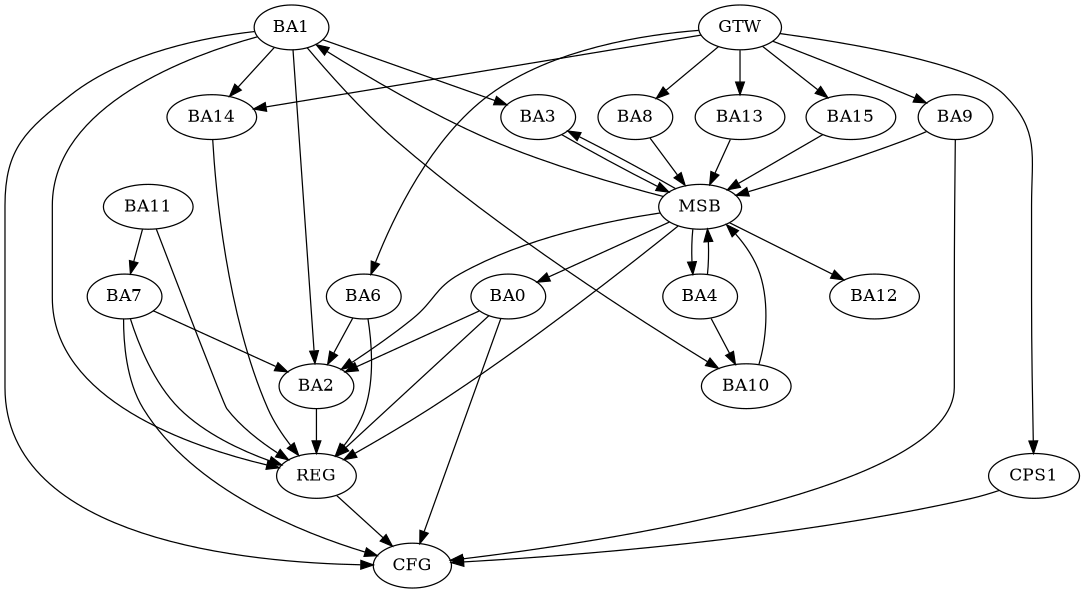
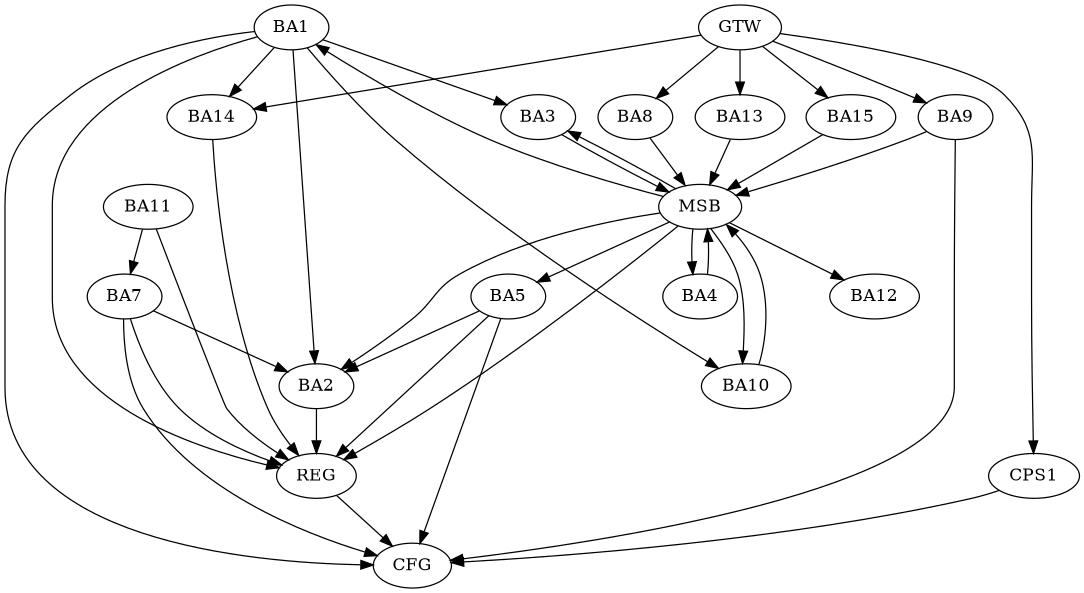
node "BA6": removed
node "BA0": label "BA0" -> "BA5"
edge "BA4" -> "BA10": now "MSB" -> "BA10"
